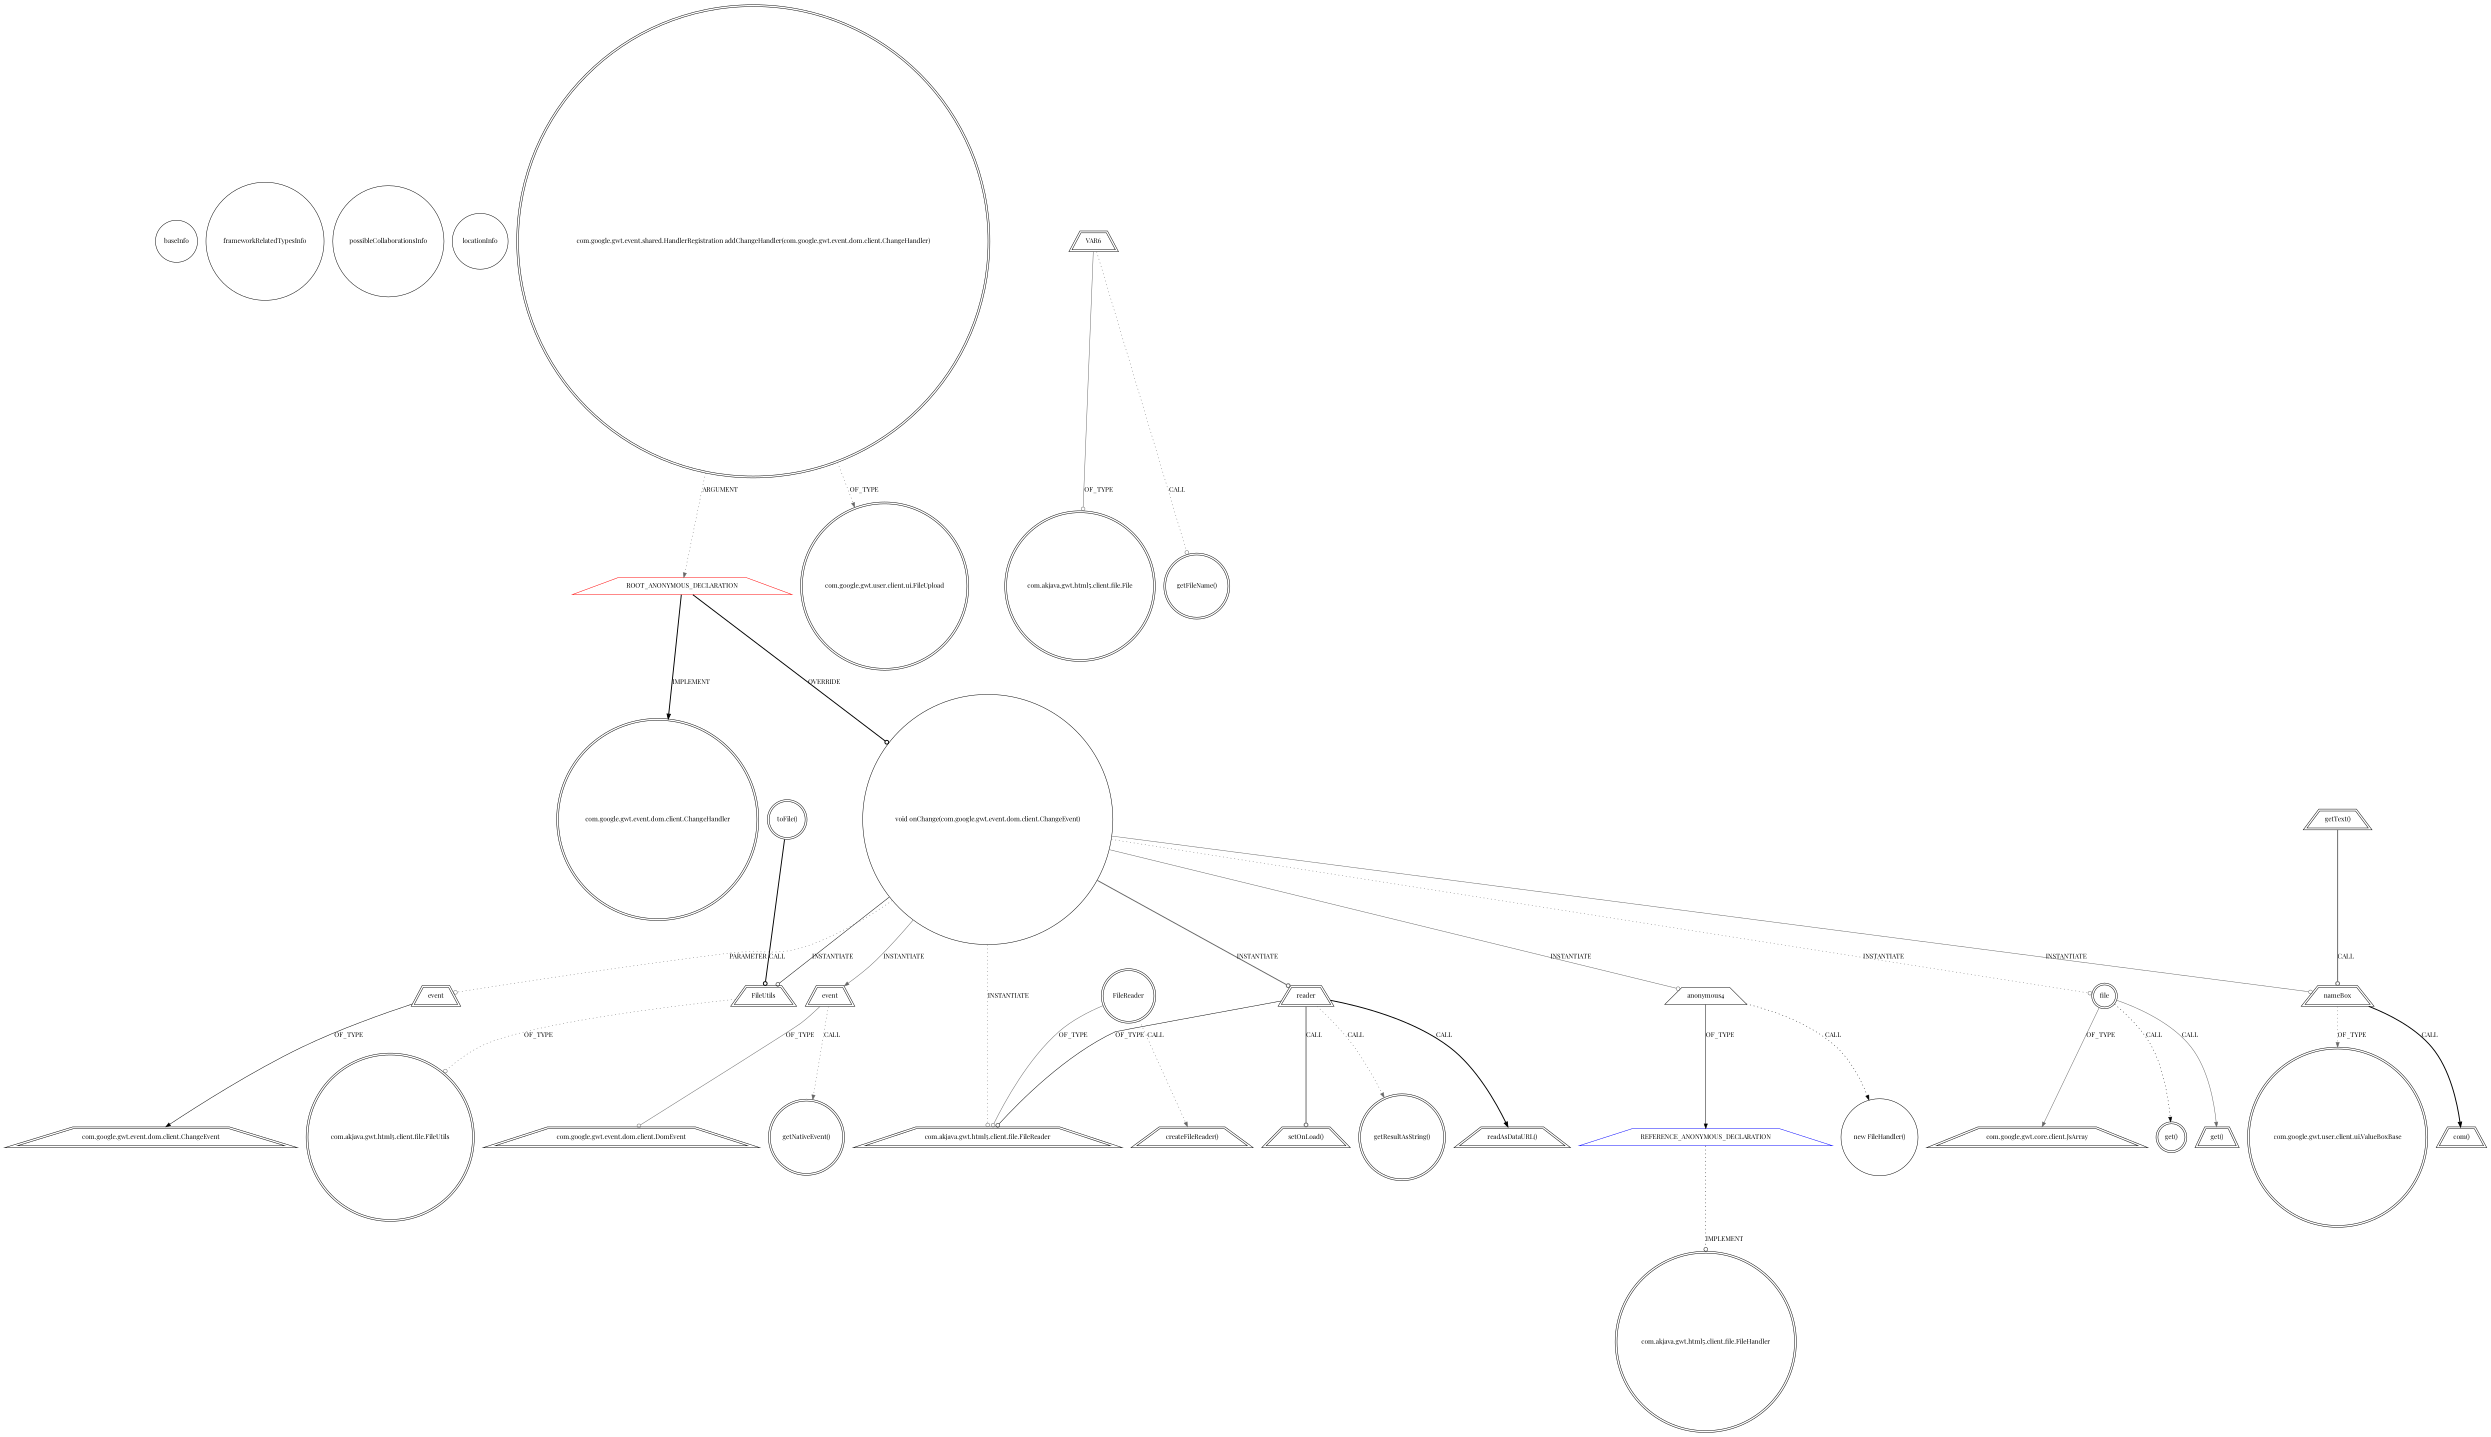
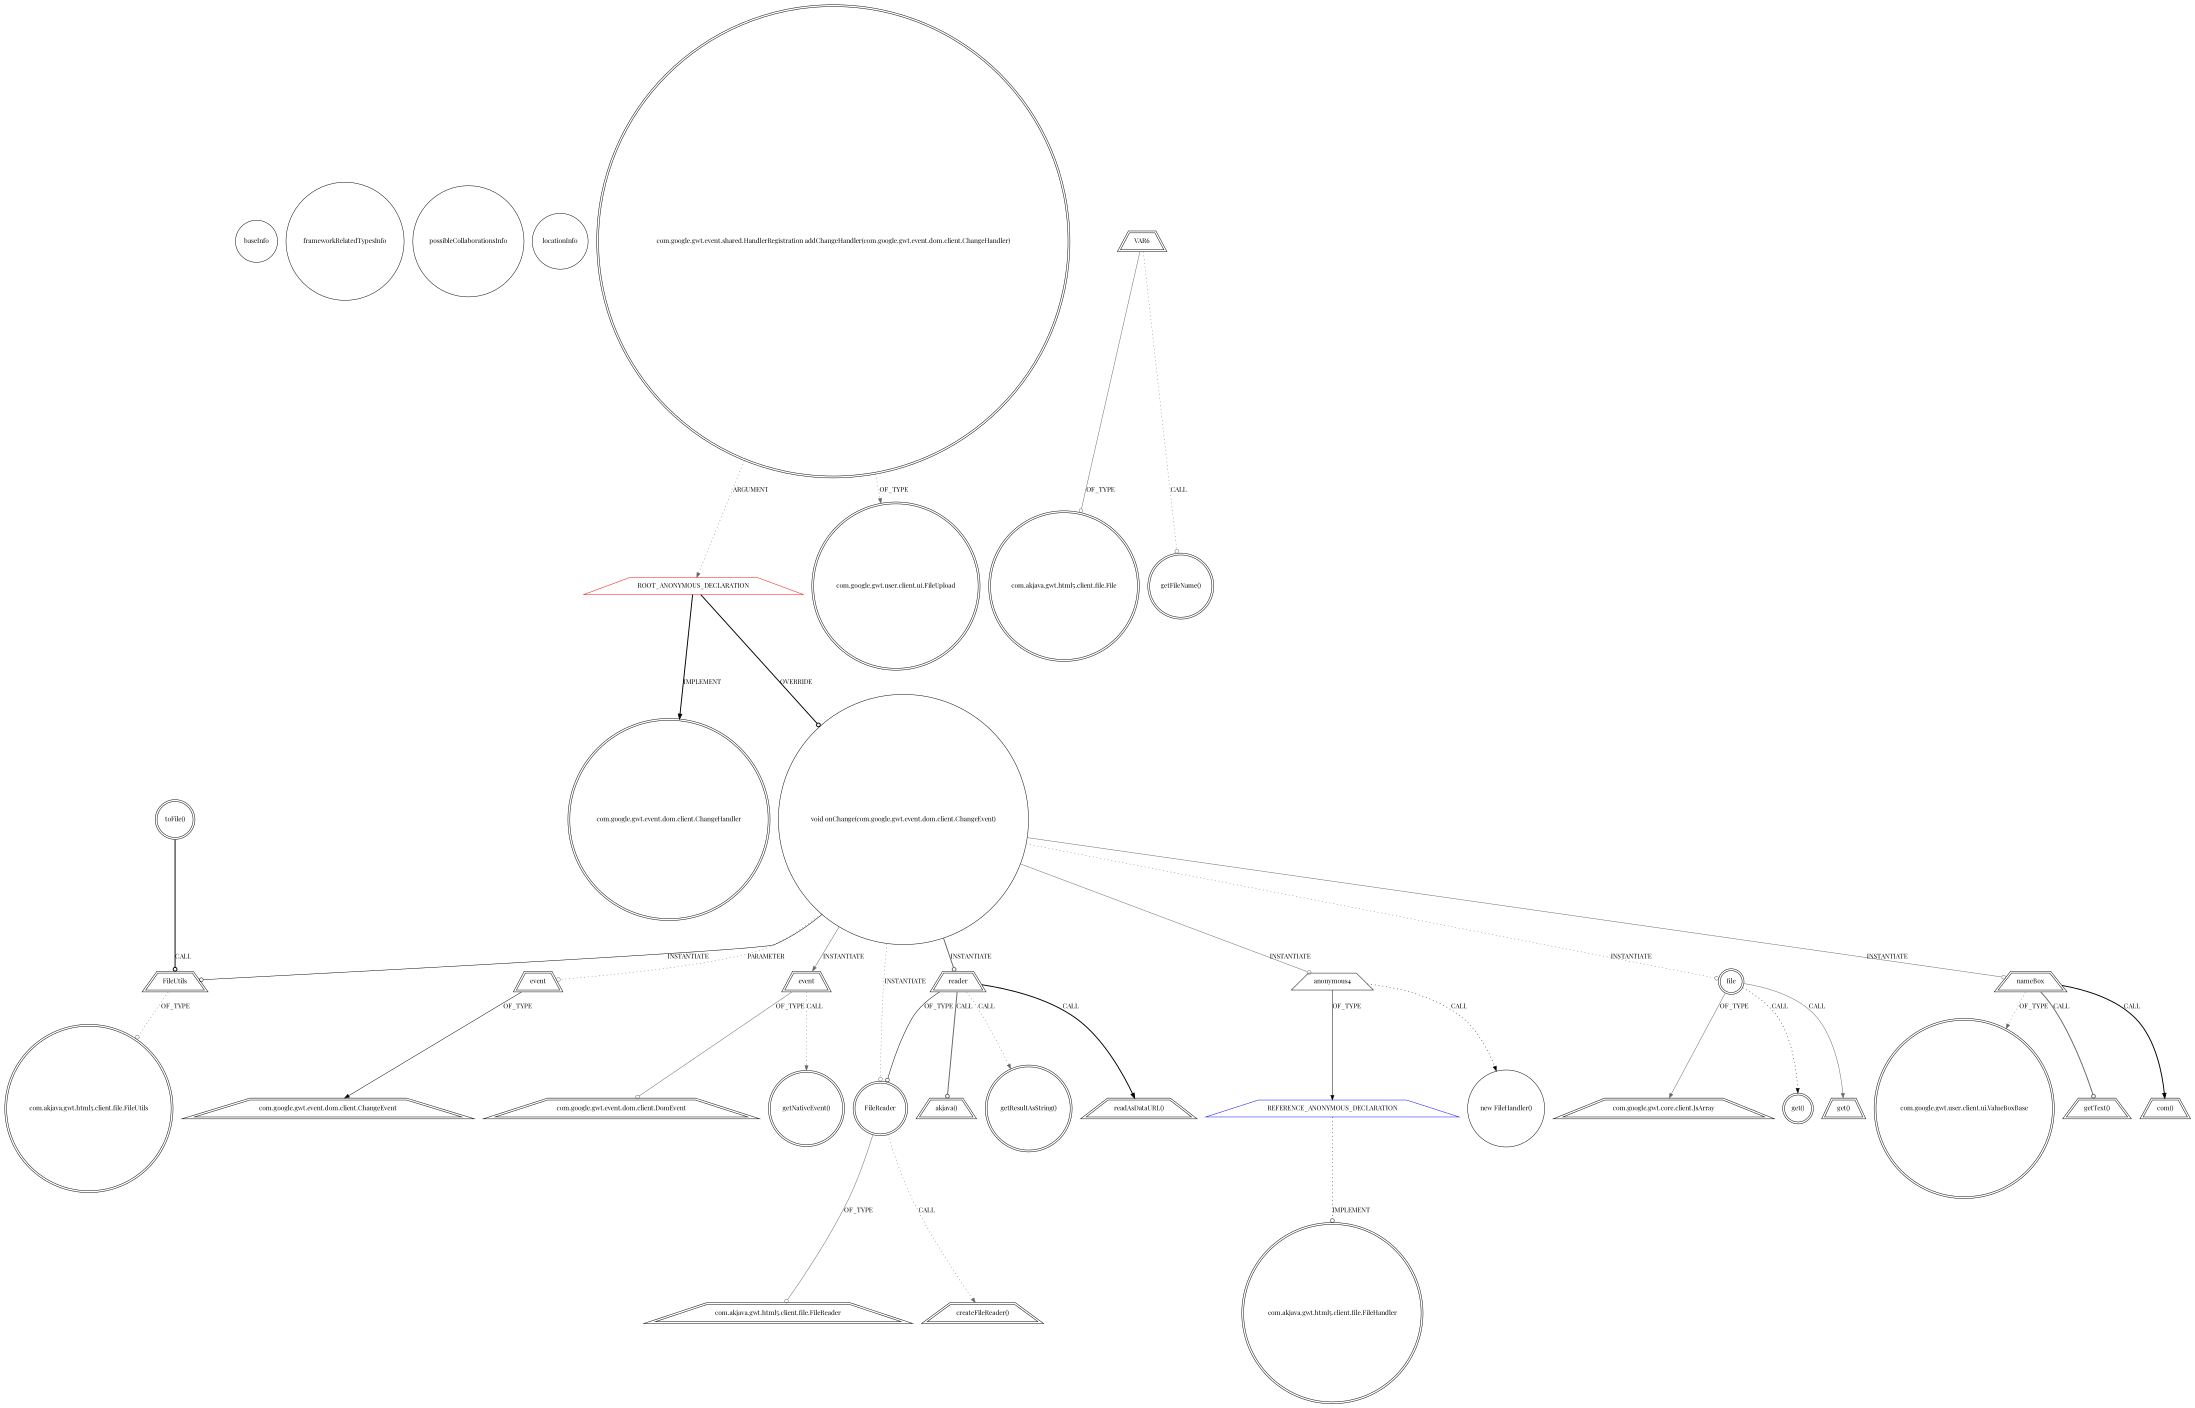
edge "getText()" -> "nameBox": reversed
edge "reader" -> "com.akjava.gwt.html5.client.file.FileReader": now "reader" -> "FileReader"
edge "void onChange(com.google.gwt.event.dom.client.ChangeEvent)" -> "com.akjava.gwt.html5.client.file.FileReader": now "void onChange(com.google.gwt.event.dom.client.ChangeEvent)" -> "FileReader"
node "setOnLoad()": label "setOnLoad()" -> "akjava()"
